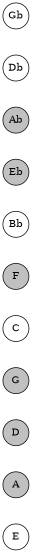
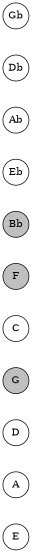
node "Ab": fillcolor gray -> white
node "Eb": fillcolor gray -> white
node "Bb": fillcolor white -> gray
node "D": fillcolor gray -> white
node "A": fillcolor gray -> white
